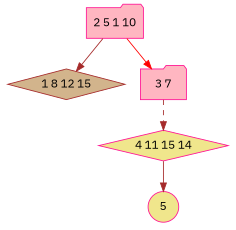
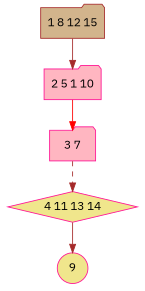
edge "2 5 1 10" -> "1 8 12 15": reversed
node "1 8 12 15": shape diamond -> folder
node "4 11 15 14": label "4 11 15 14" -> "4 11 13 14"
node "5": label "5" -> "9"
